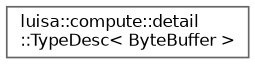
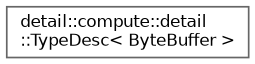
node "luisa::compute::detail ::TypeDesc< ByteBuffer >": label "luisa::compute::detail ::TypeDesc< ByteBuffer >" -> "detail::compute::detail ::TypeDesc< ByteBuffer >"
